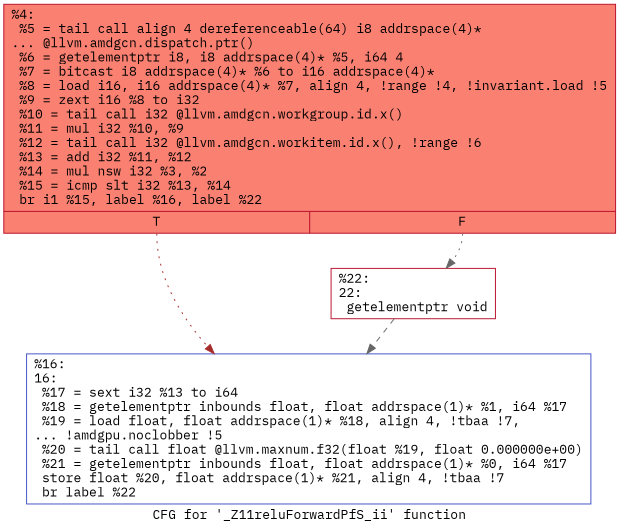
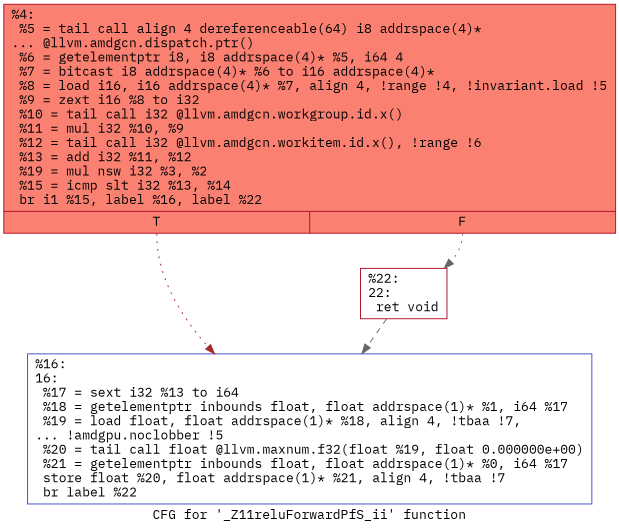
node "%4:": text "%14 = mul nsw i32 %3, %2" -> "%19 = mul nsw i32 %3, %2"
node "%22:": text "getelementptr void" -> "ret void"
